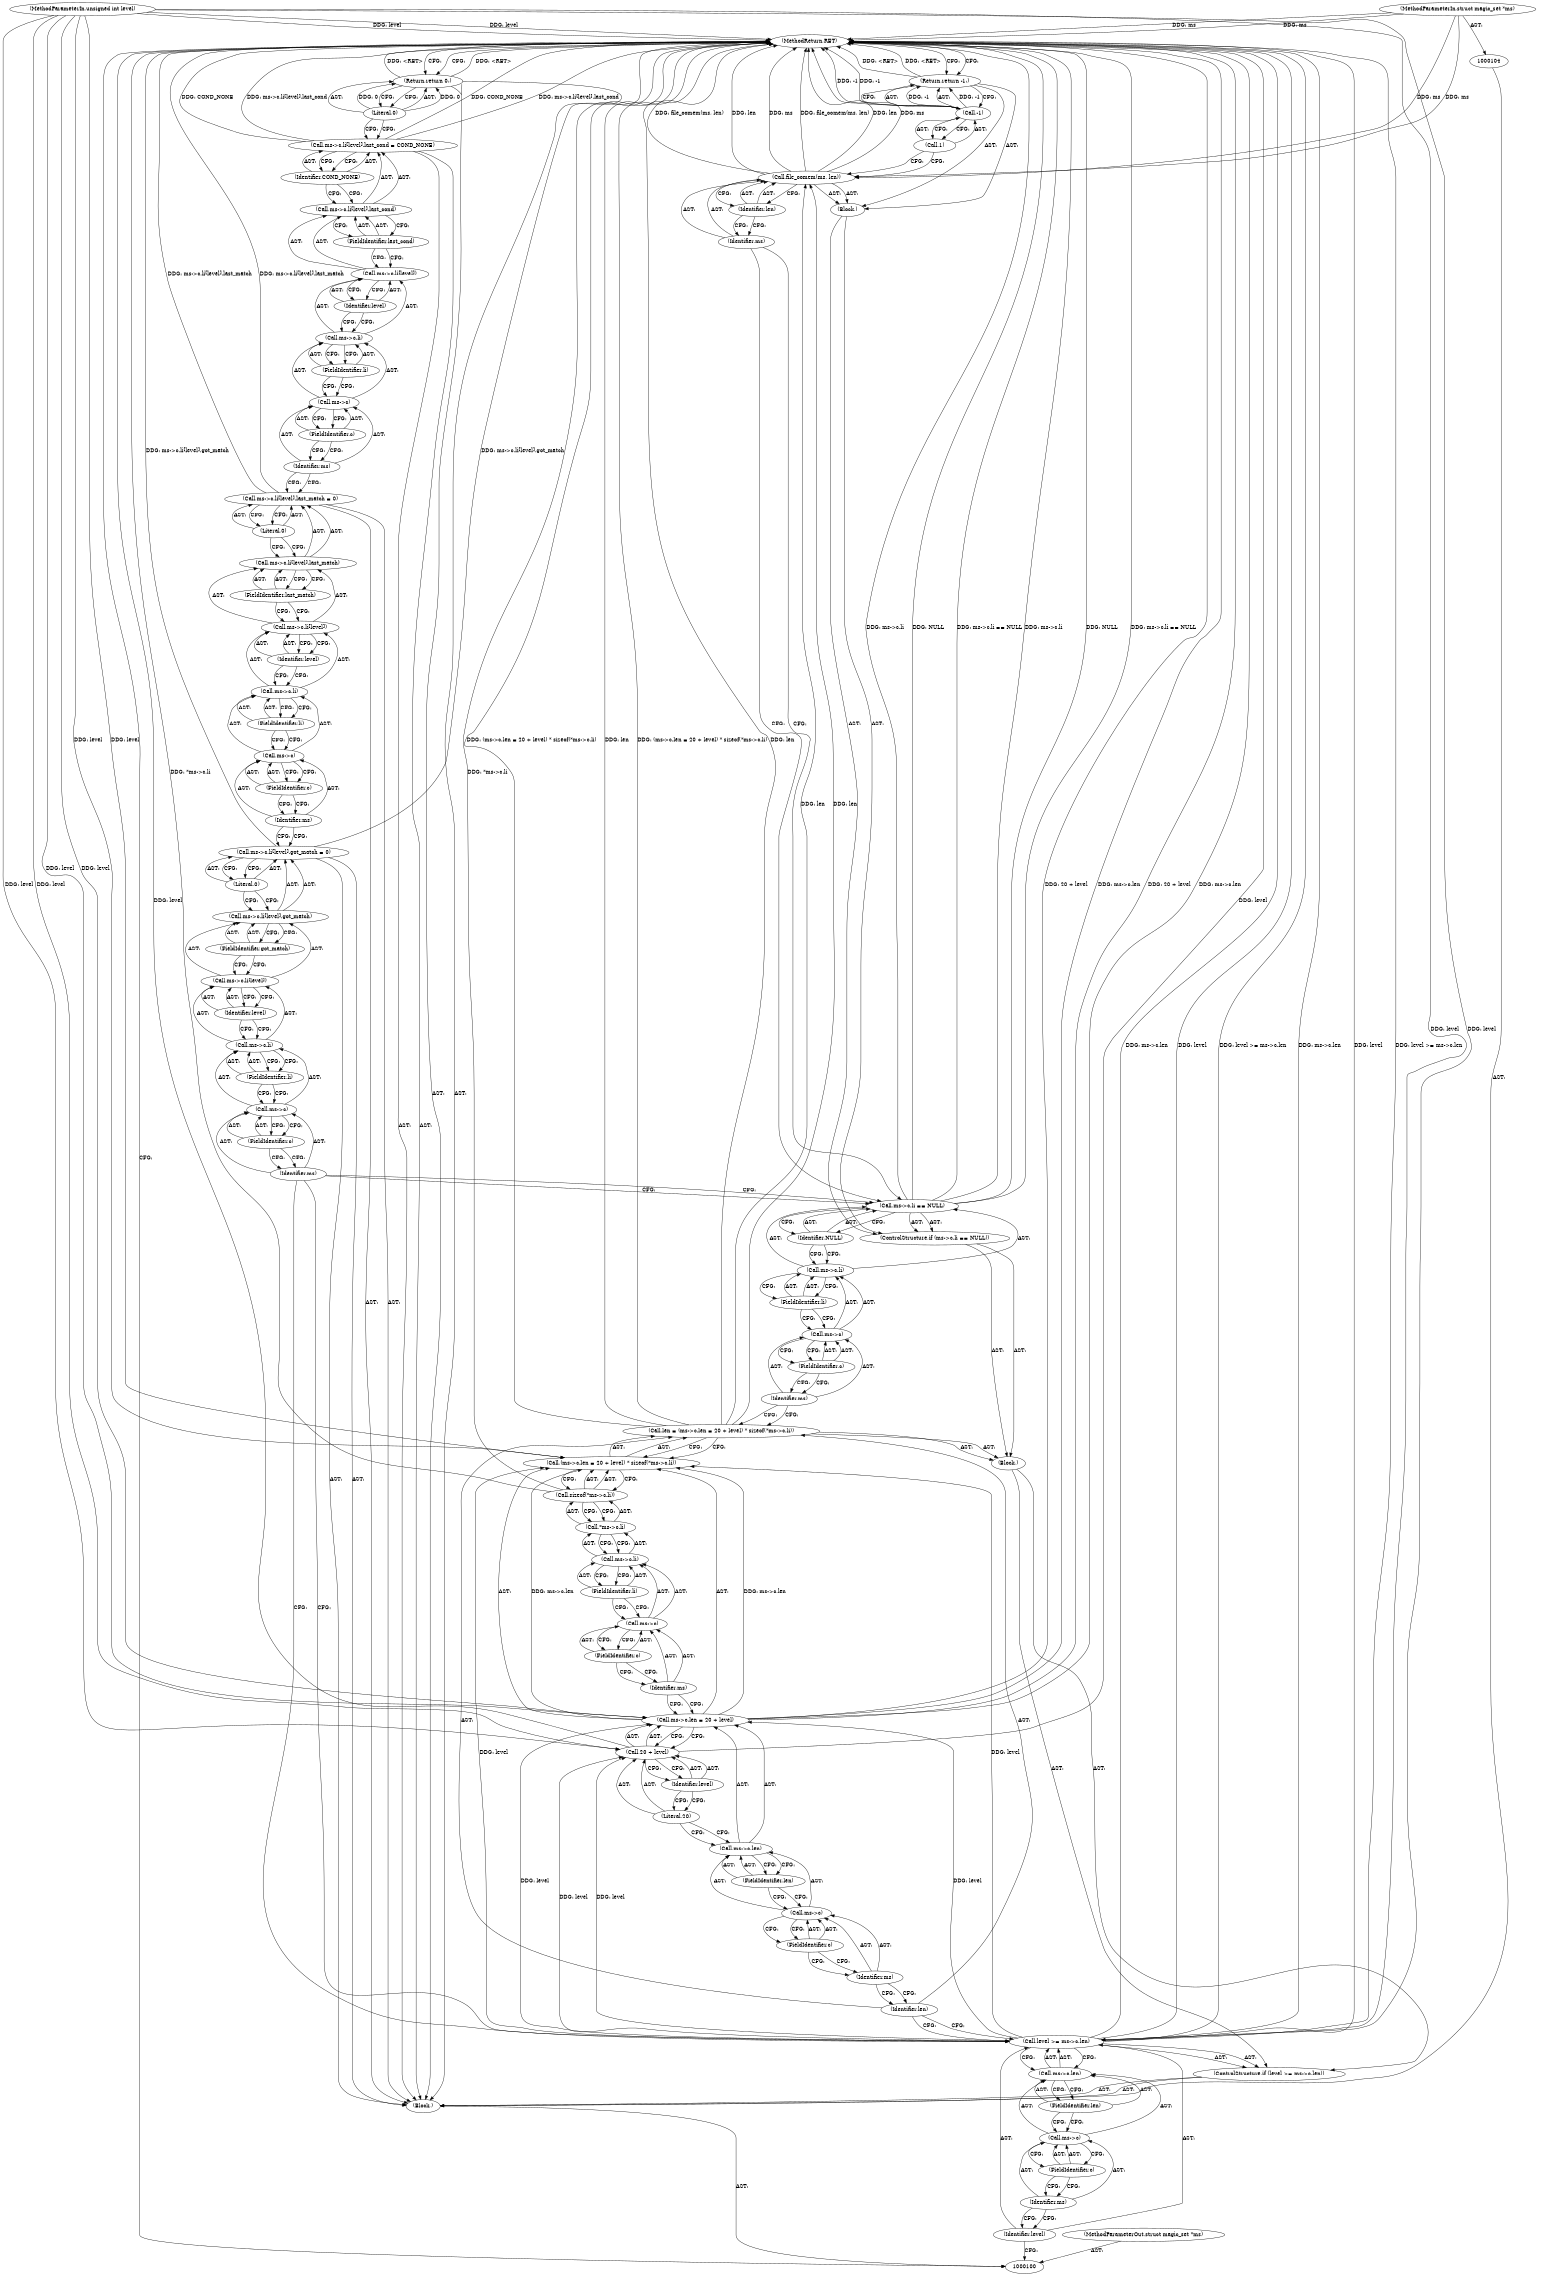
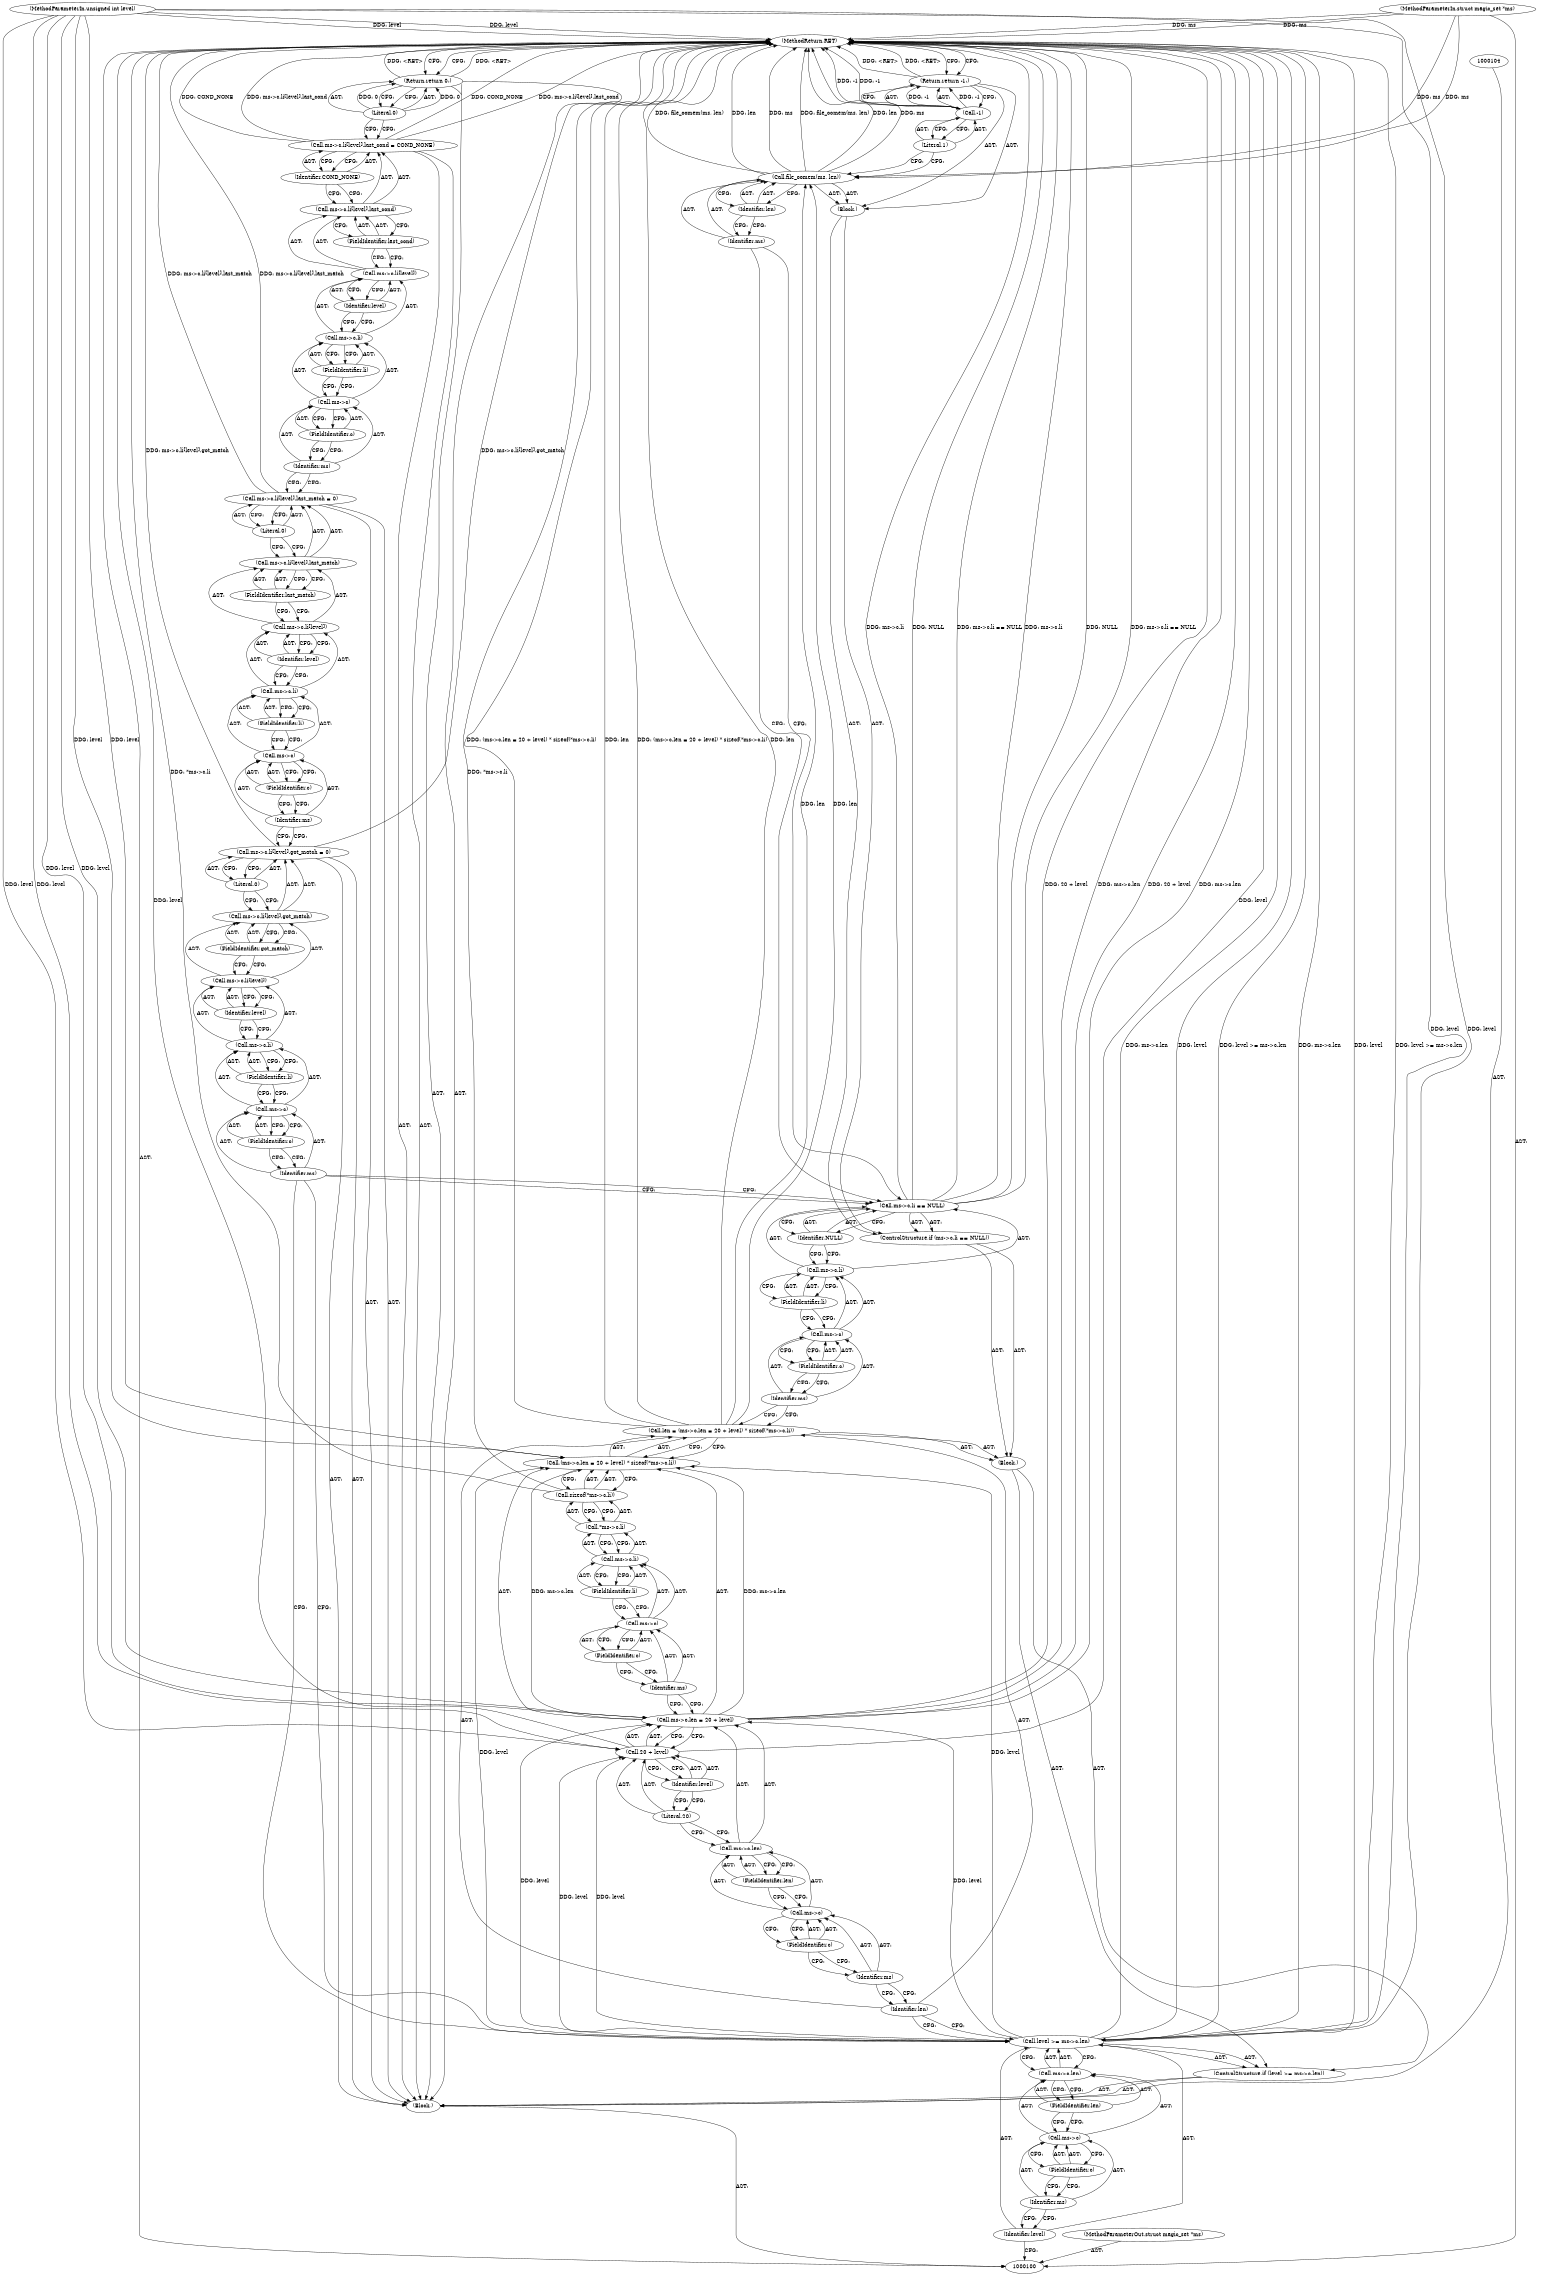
edge "(MethodParameterIn,struct magic_set *ms)" -> "1000104": now "(MethodParameterIn,struct magic_set *ms)" -> "1000100"
node "(Call,1)": label "(Call,1)" -> "(Literal,1)"
edge "(MethodReturn,RET)" -> "1000100": label "CFG: " -> "AST: "
